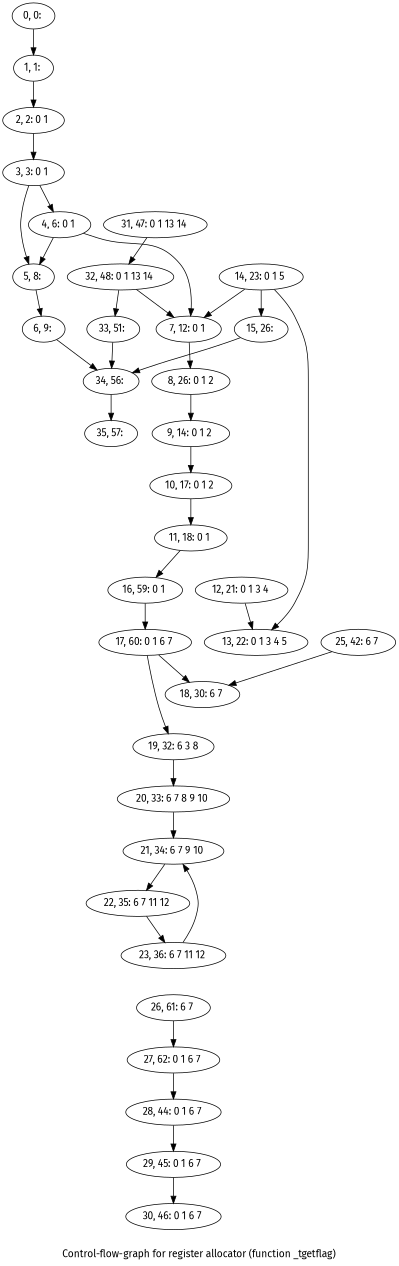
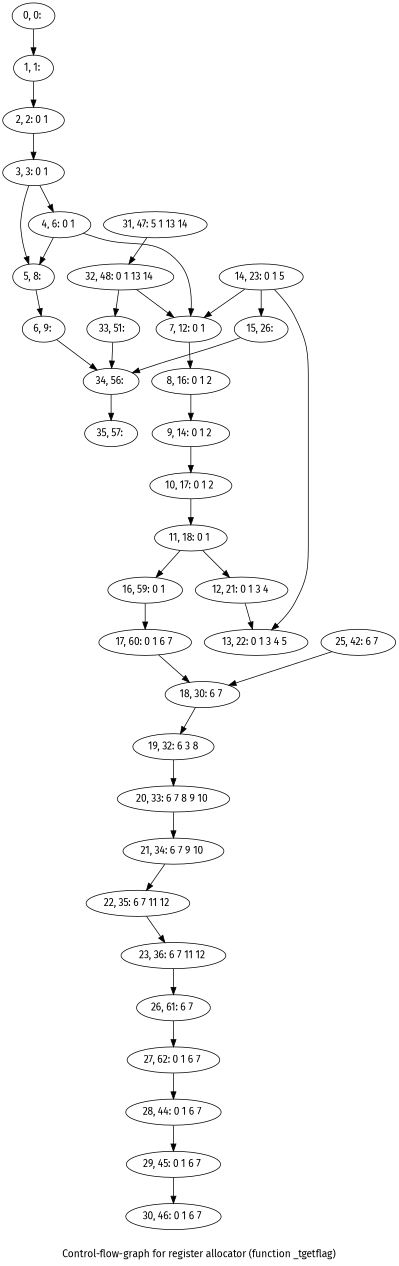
node "31, 47: 0 1 13 14": label "31, 47: 0 1 13 14" -> "31, 47: 5 1 13 14"
node "8, 26: 0 1 2": label "8, 26: 0 1 2" -> "8, 16: 0 1 2"
edge "11, 18: 0 1" -> "12, 21: 0 1 3 4": added
edge "17, 60: 0 1 6 7" -> "19, 32: 6 3 8": now "18, 30: 6 7" -> "19, 32: 6 3 8"
edge "23, 36: 6 7 11 12" -> "21, 34: 6 7 9 10": now "23, 36: 6 7 11 12" -> "26, 61: 6 7"
